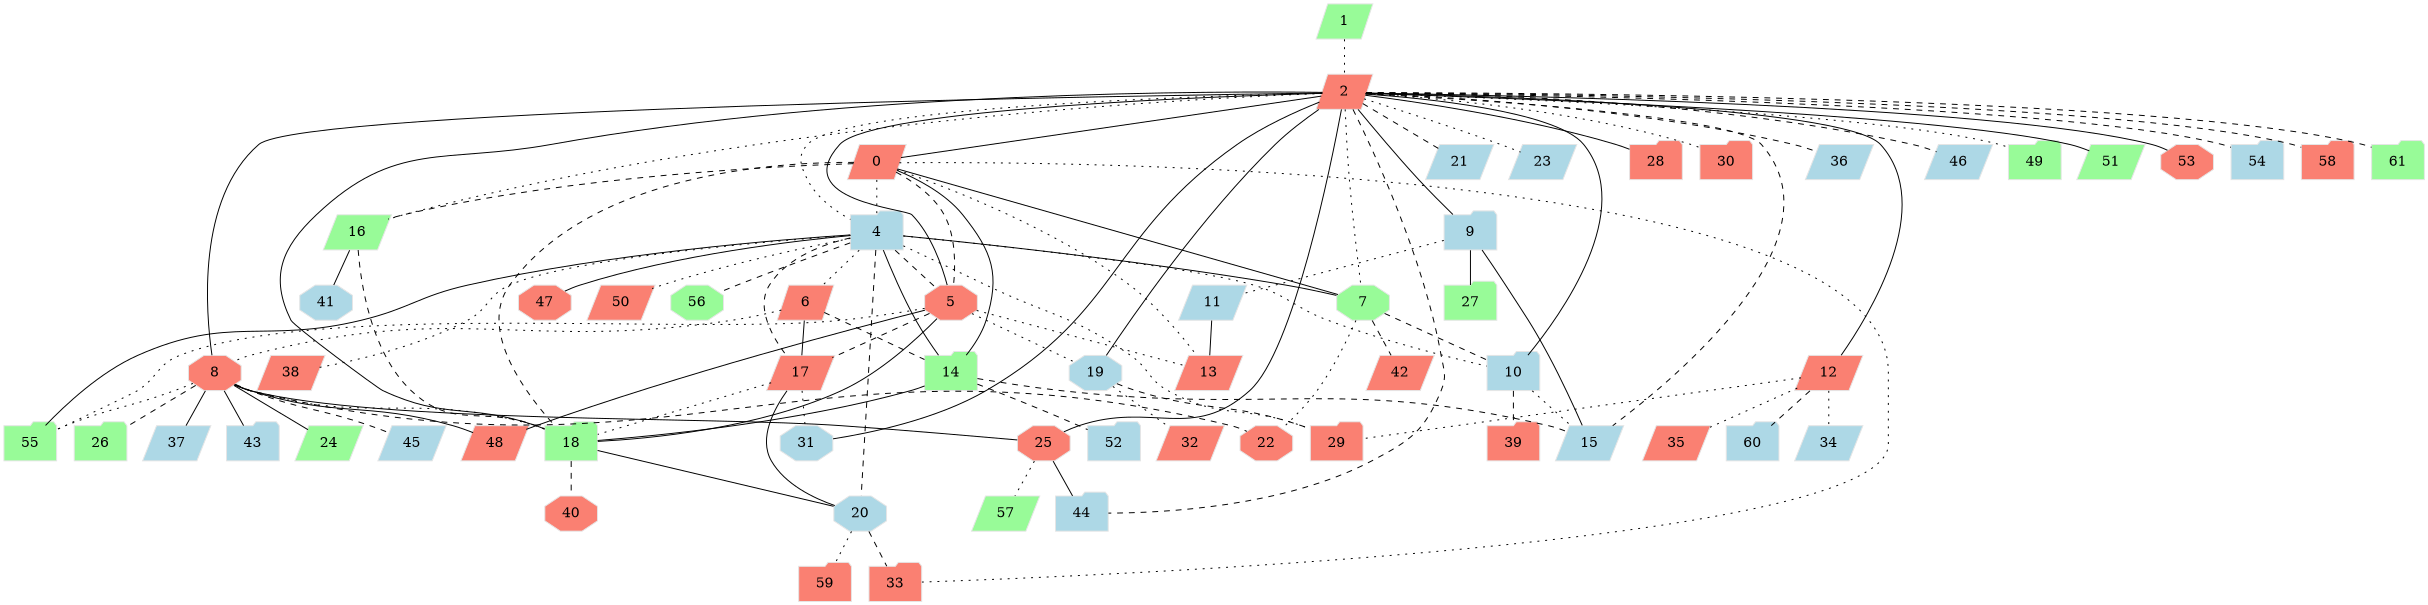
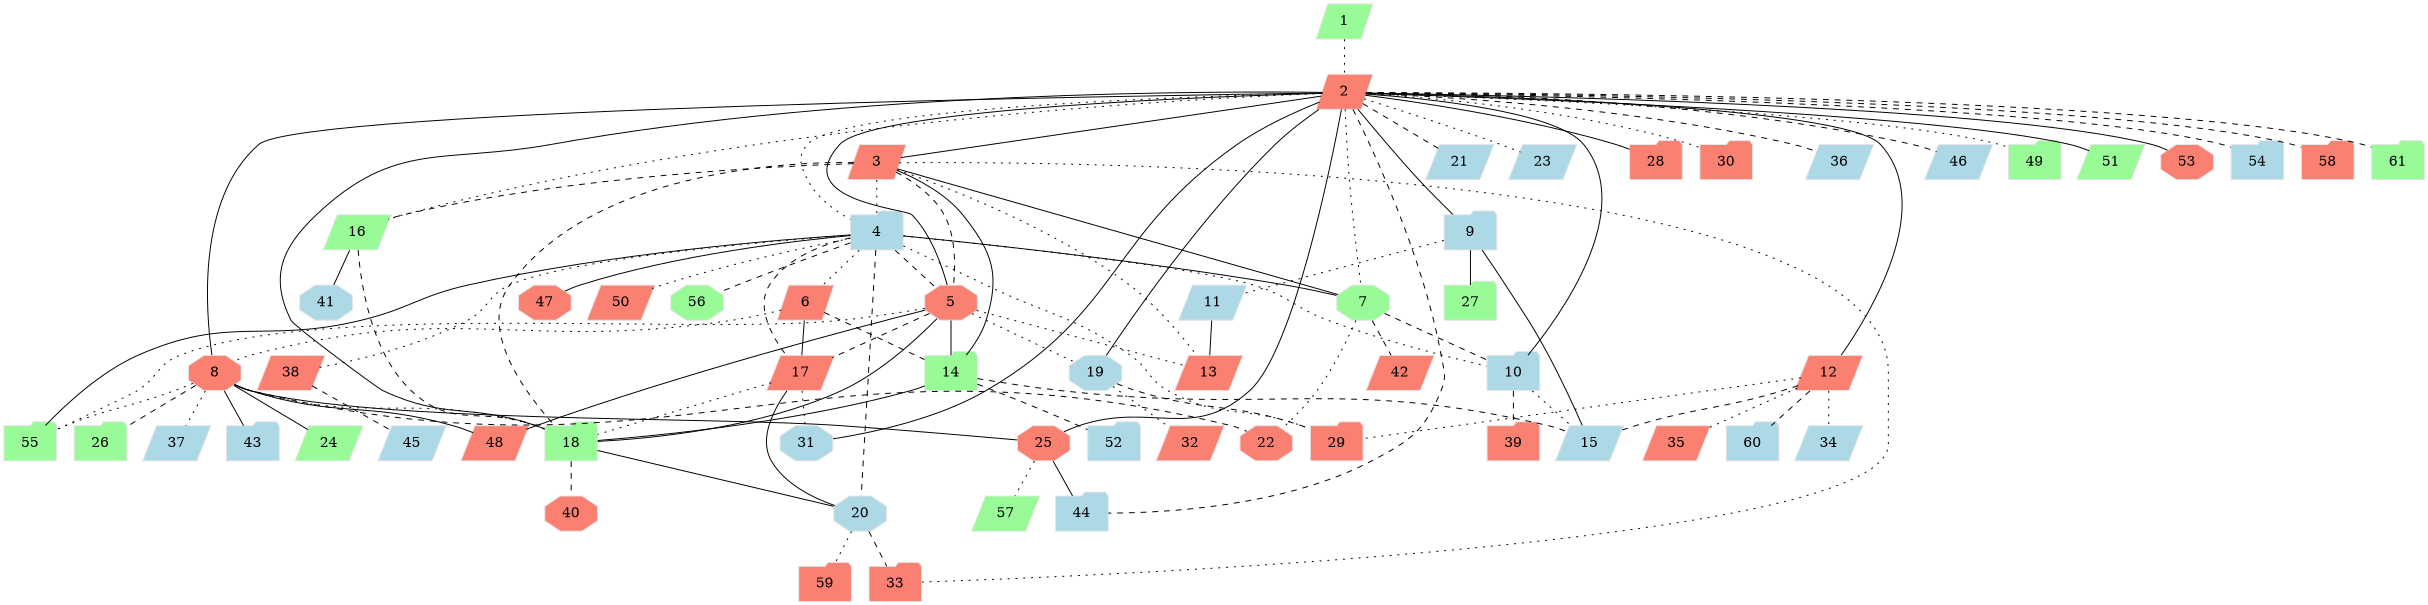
edge "2" -- "15": now "12" -- "15"
node "0": label "0" -> "3"
edge "4" -- "14": now "5" -- "14"
edge "8" -- "37": style solid -> dotted
edge "8" -- "45": now "38" -- "45"
